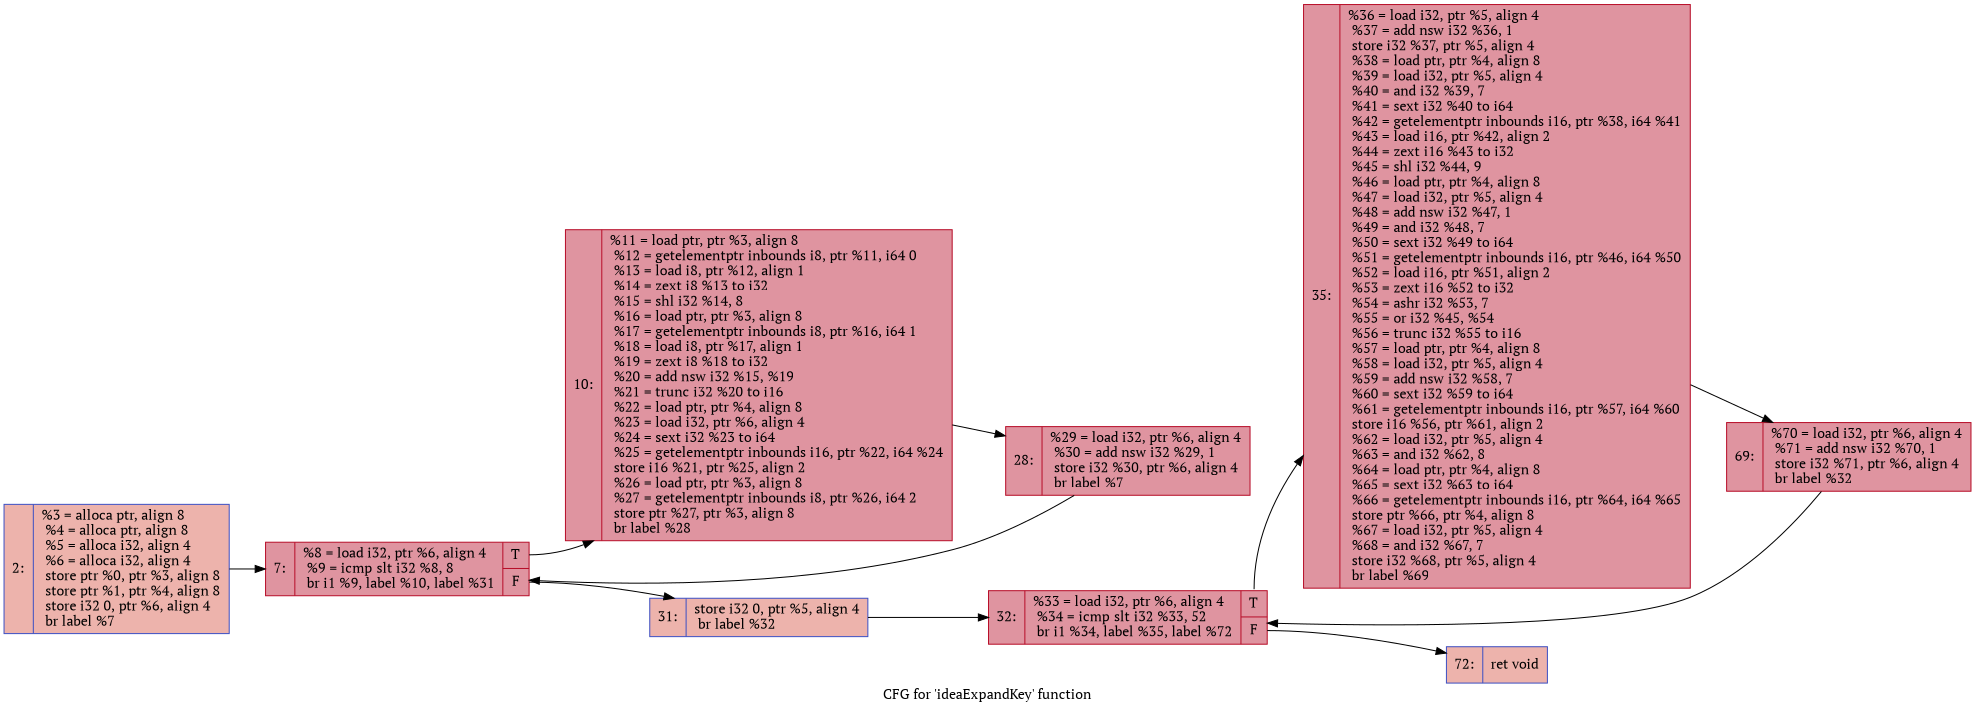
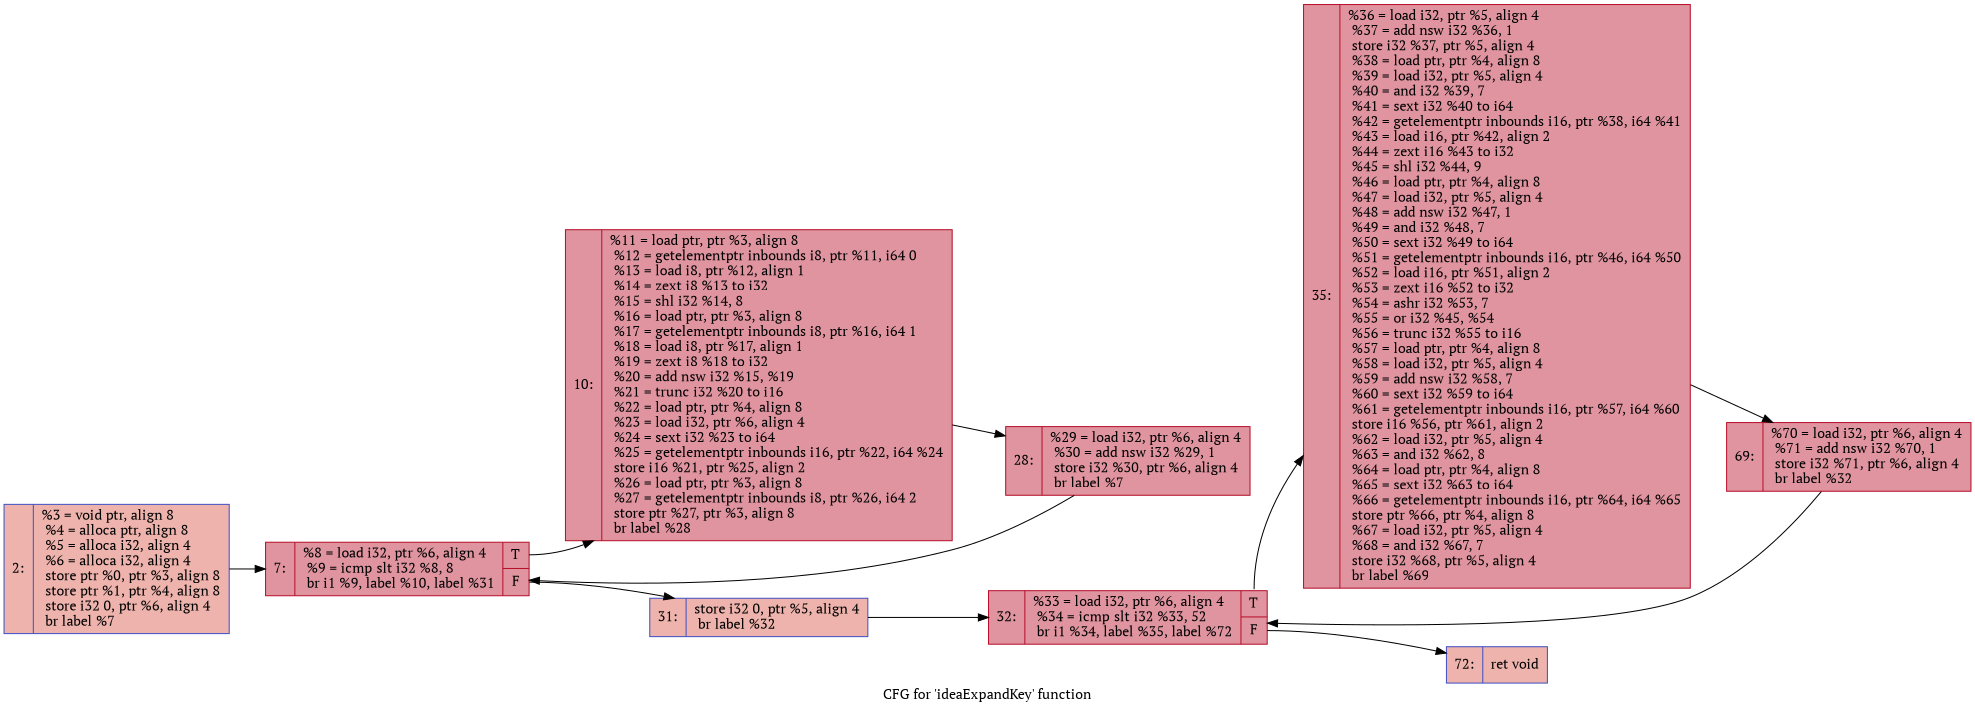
node "2:": text "%3 = alloca ptr, align 8" -> "%3 = void ptr, align 8"
